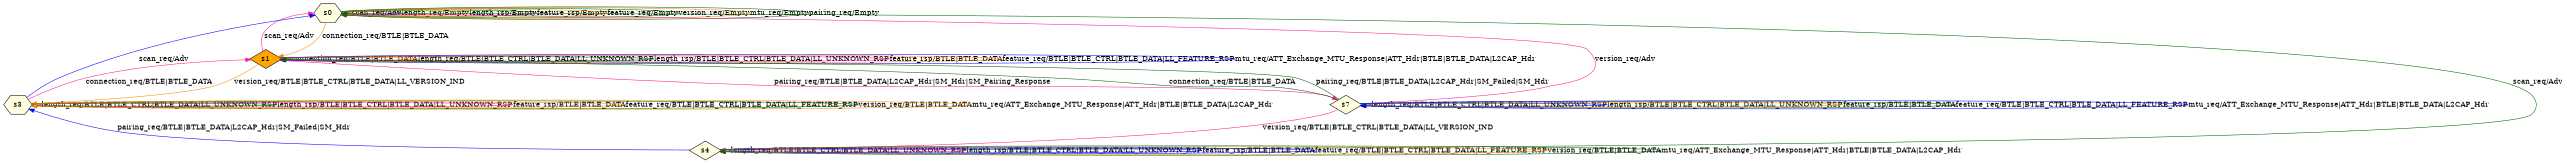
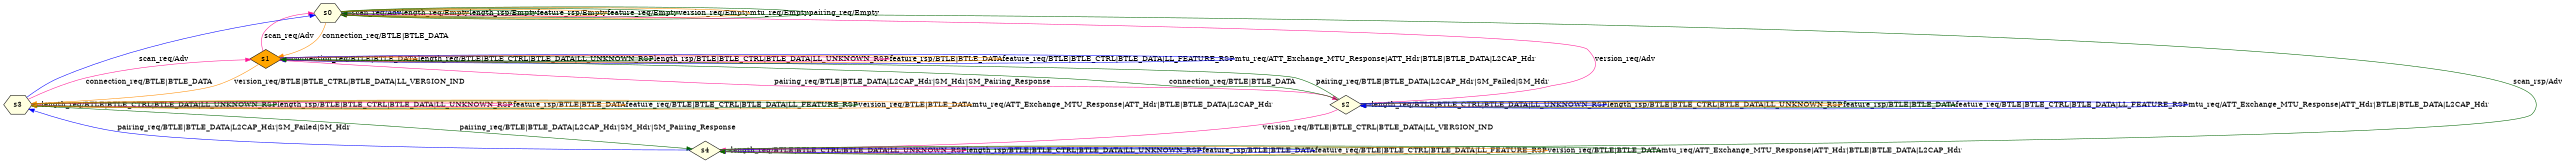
edge "s4" -> "s0": label "scan_req/Adv" -> "scan_rsp/Adv"
node "s7": label "s7" -> "s2"
edge "s3" -> "s4": added, label "pairing_req/BTLE|BTLE_DATA|L2CAP_Hdr|SM_Hdr|SM_Pairing_Response"
